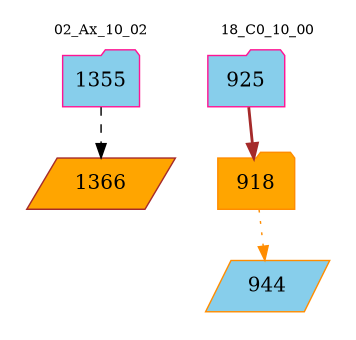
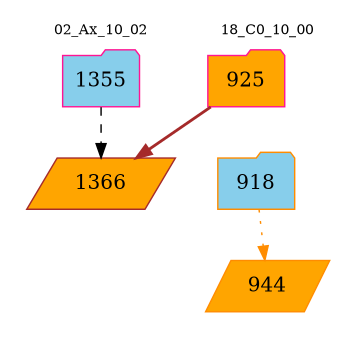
node "925": fillcolor skyblue -> orange
edge "925" -> "918": now "925" -> "1366"
node "918": fillcolor orange -> skyblue
node "944": fillcolor skyblue -> orange
